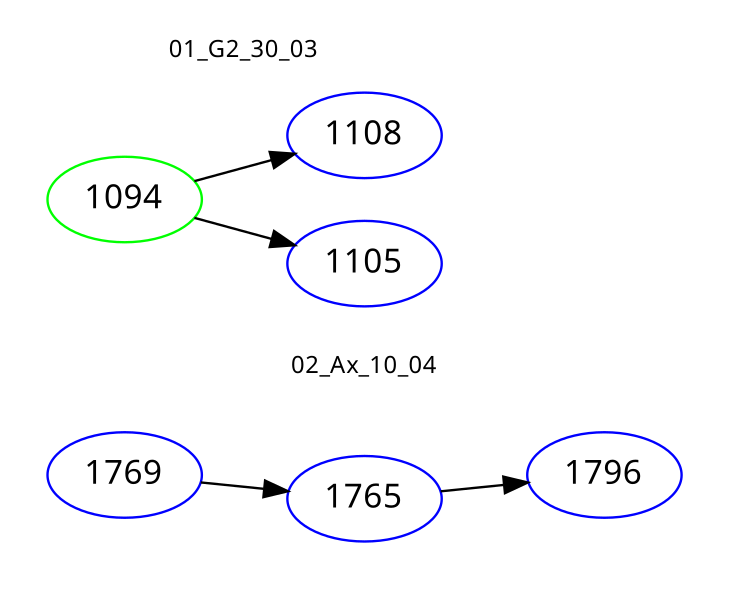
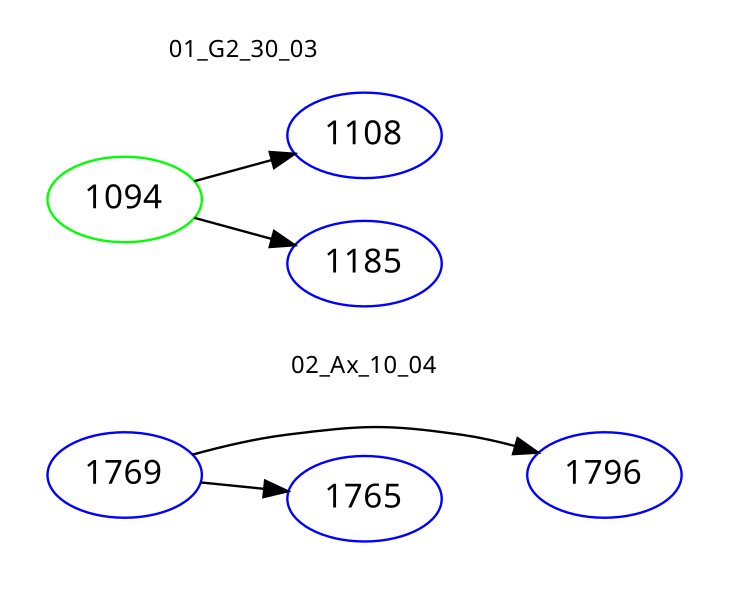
node "1105": label "1105" -> "1185"
edge "1765" -> "1796": now "1769" -> "1796"
